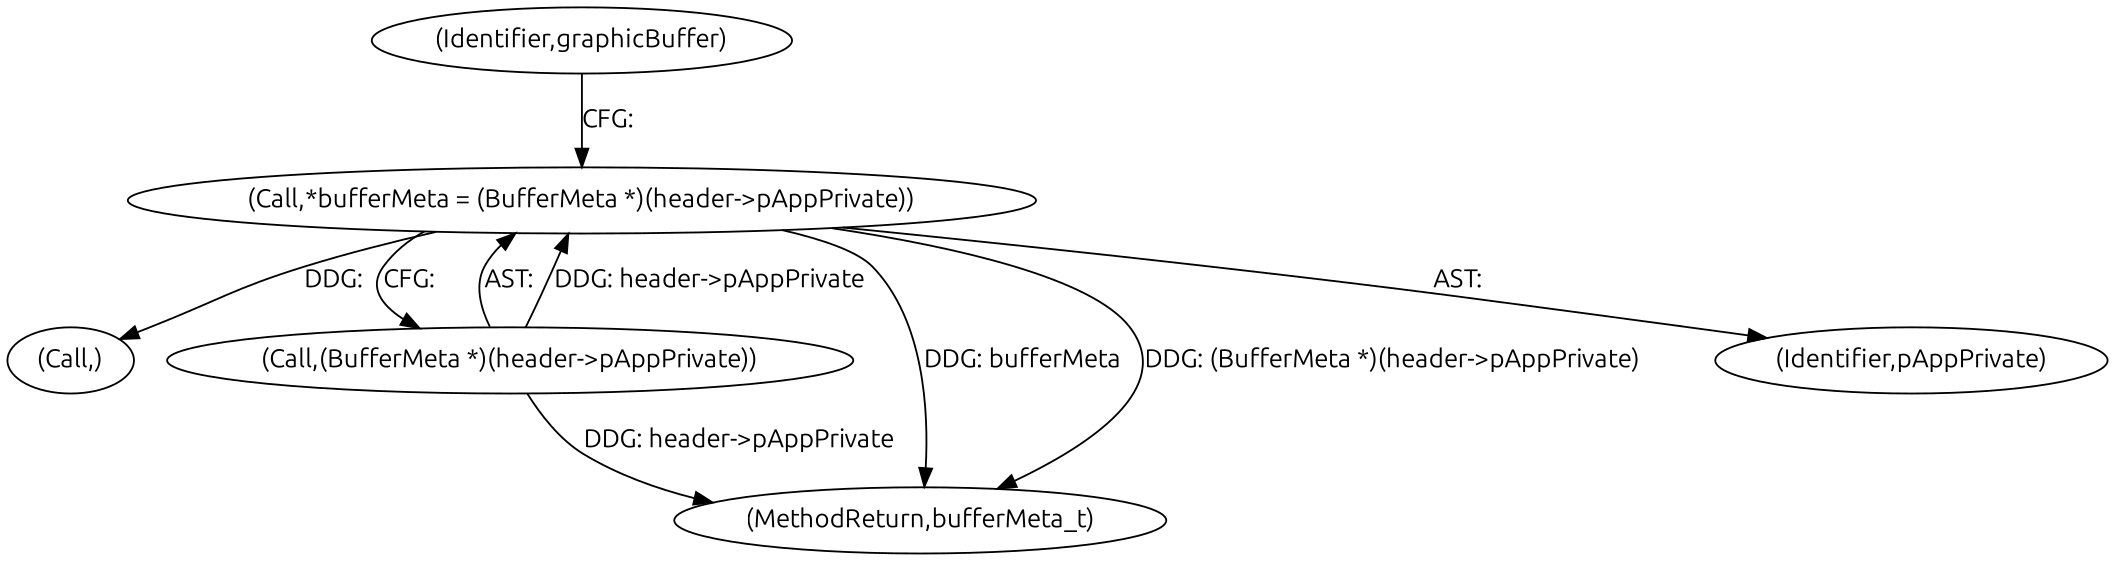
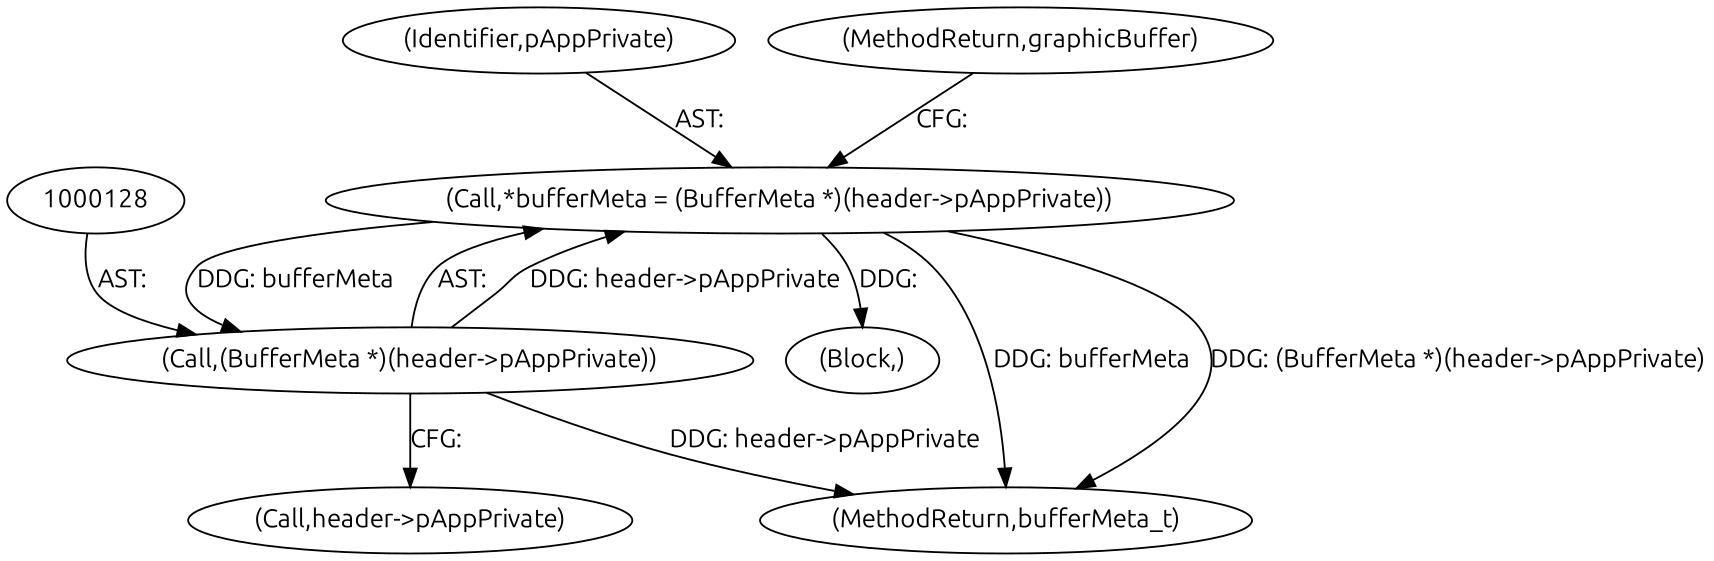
node "(Identifier,graphicBuffer)": label "(Identifier,graphicBuffer)" -> "(MethodReturn,graphicBuffer)"
node "1000128": added
edge "(Call,*bufferMeta = (BufferMeta *)(header->pAppPrivate))" -> "(Identifier,pAppPrivate)": reversed
edge "(Call,*bufferMeta = (BufferMeta *)(header->pAppPrivate))" -> "(Call,(BufferMeta *)(header->pAppPrivate))": label "CFG: " -> "DDG: bufferMeta"
node "(Call,)": label "(Call,)" -> "(Block,)"
node "(Call,header->pAppPrivate)": added
